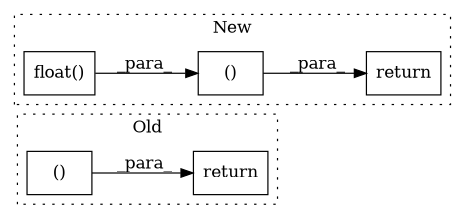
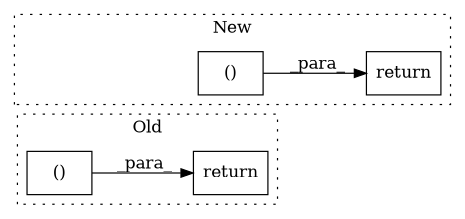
node "float()": removed
